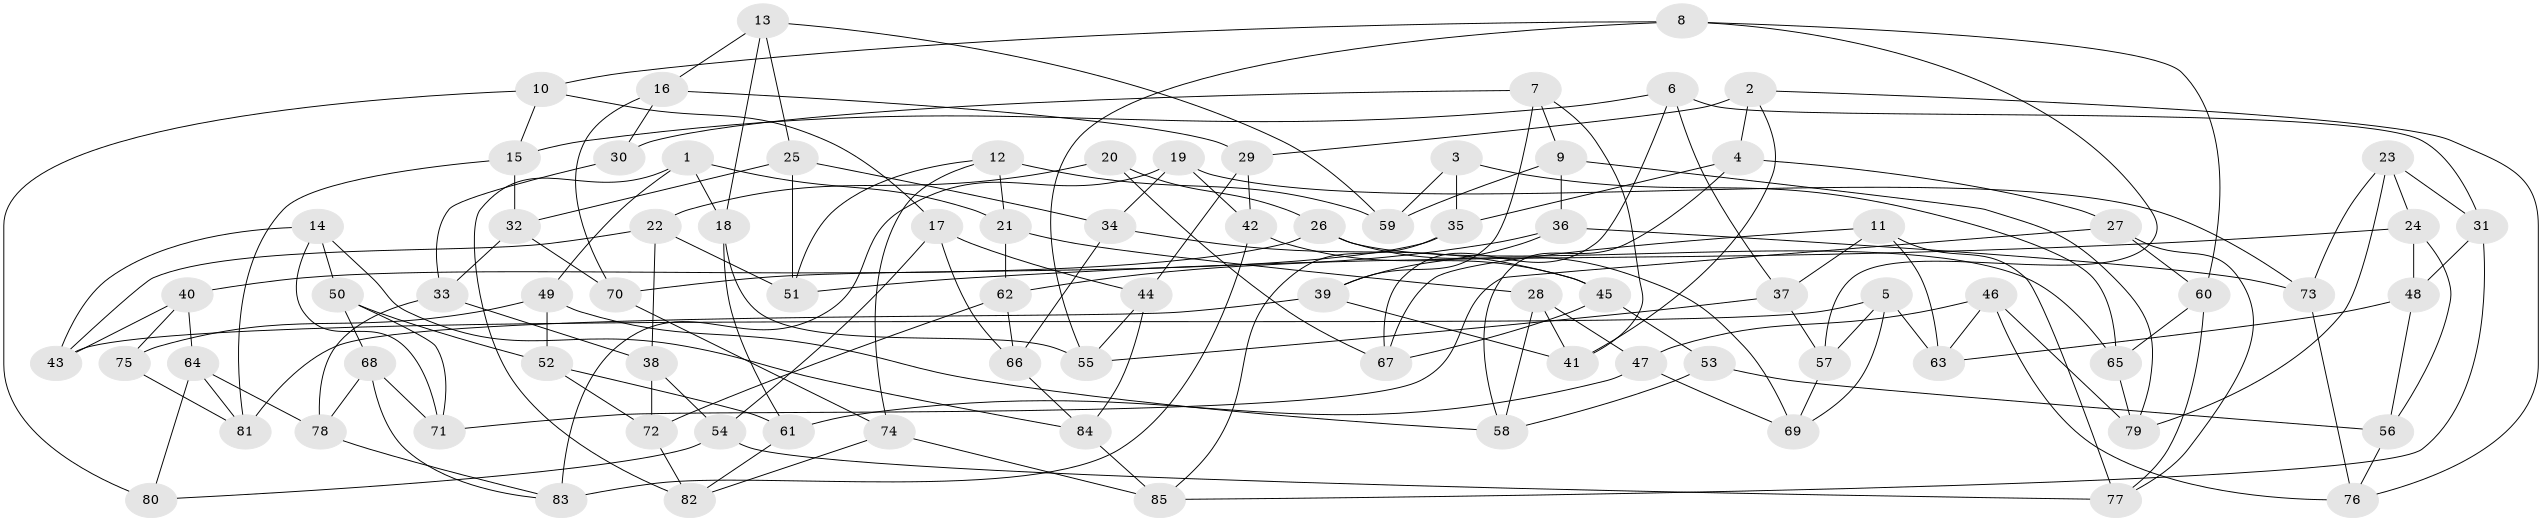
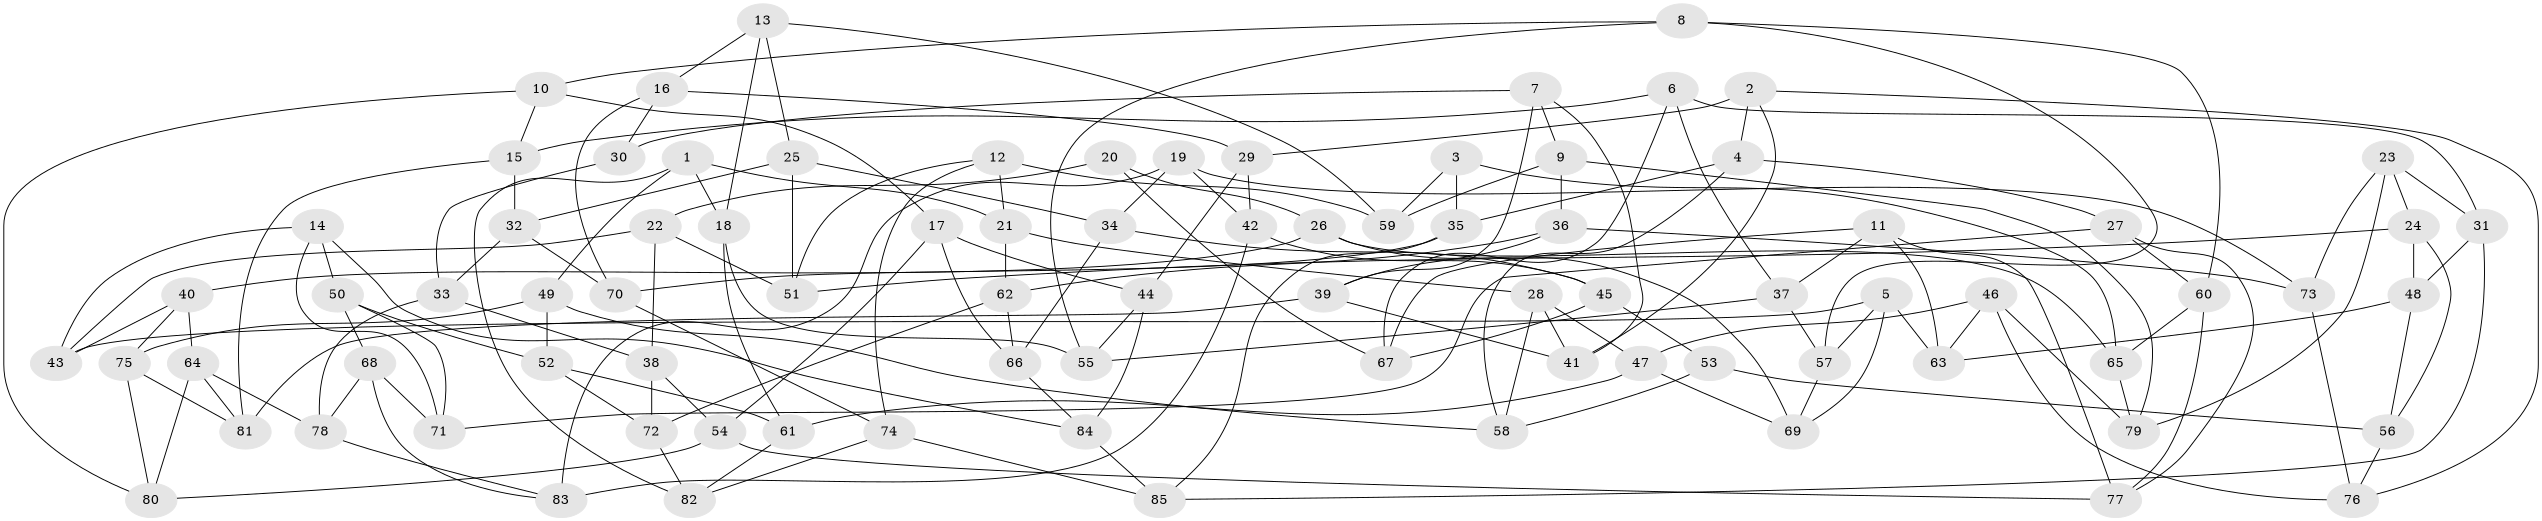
edge "75" -- "80": added
